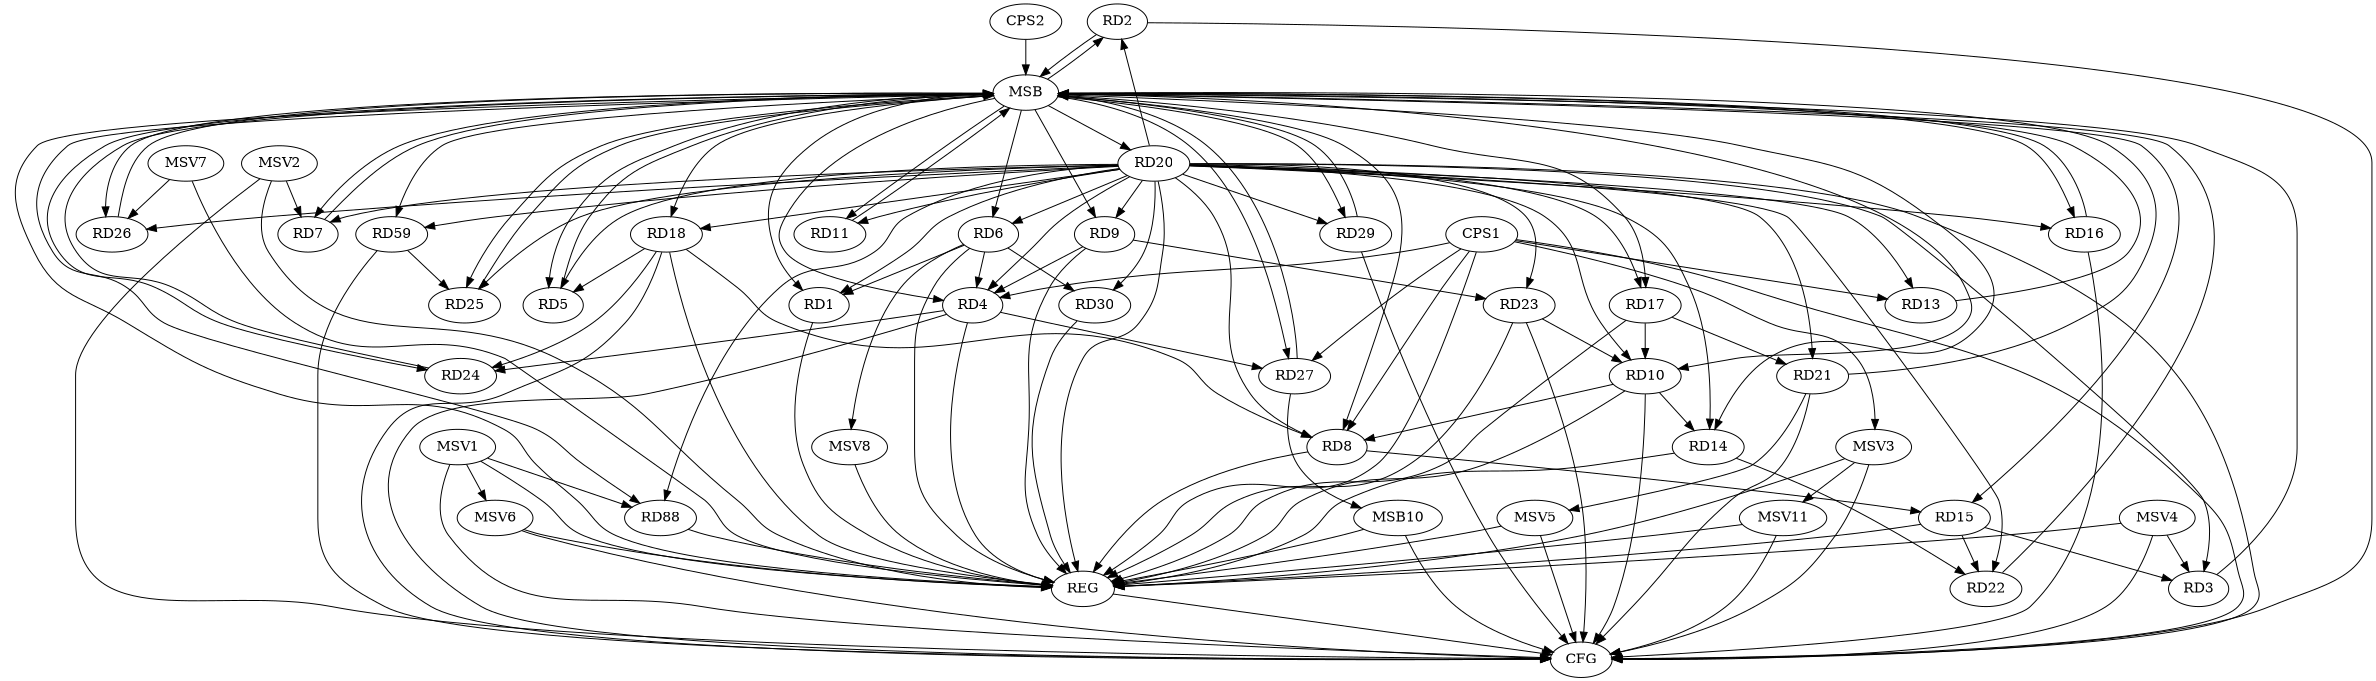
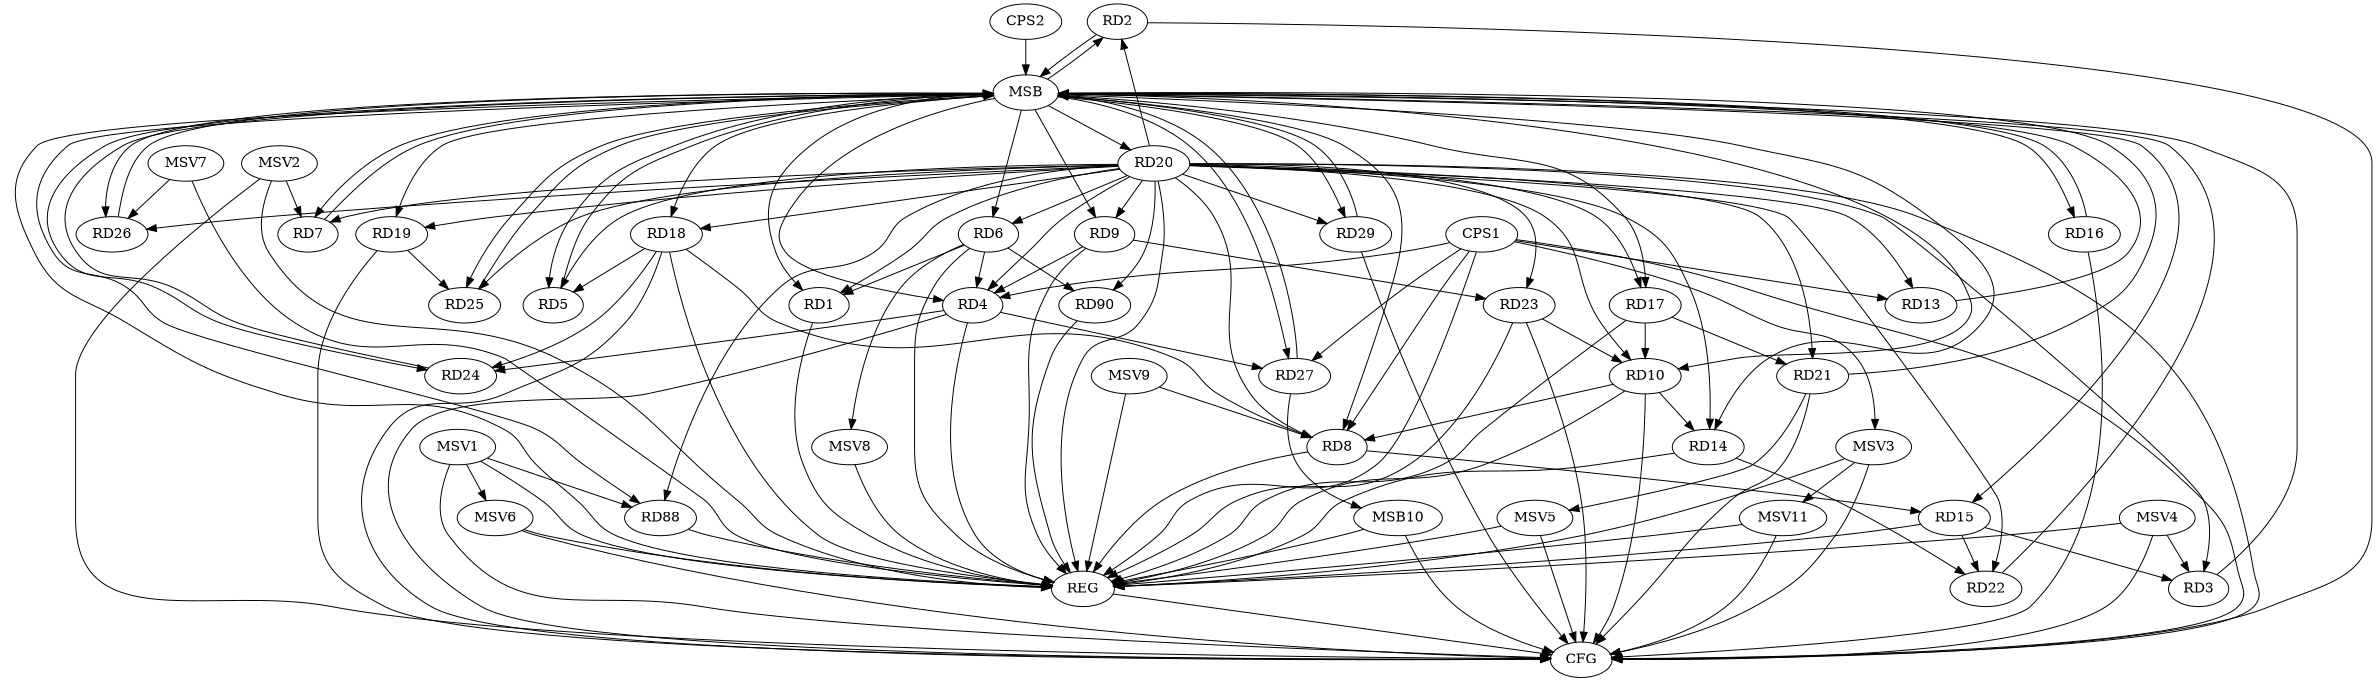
edge "RD20" -> "RD16": removed
node "RD59": label "RD59" -> "RD19"
node "RD11": removed
node "RD30": label "RD30" -> "RD90"
node "MSV9": added
